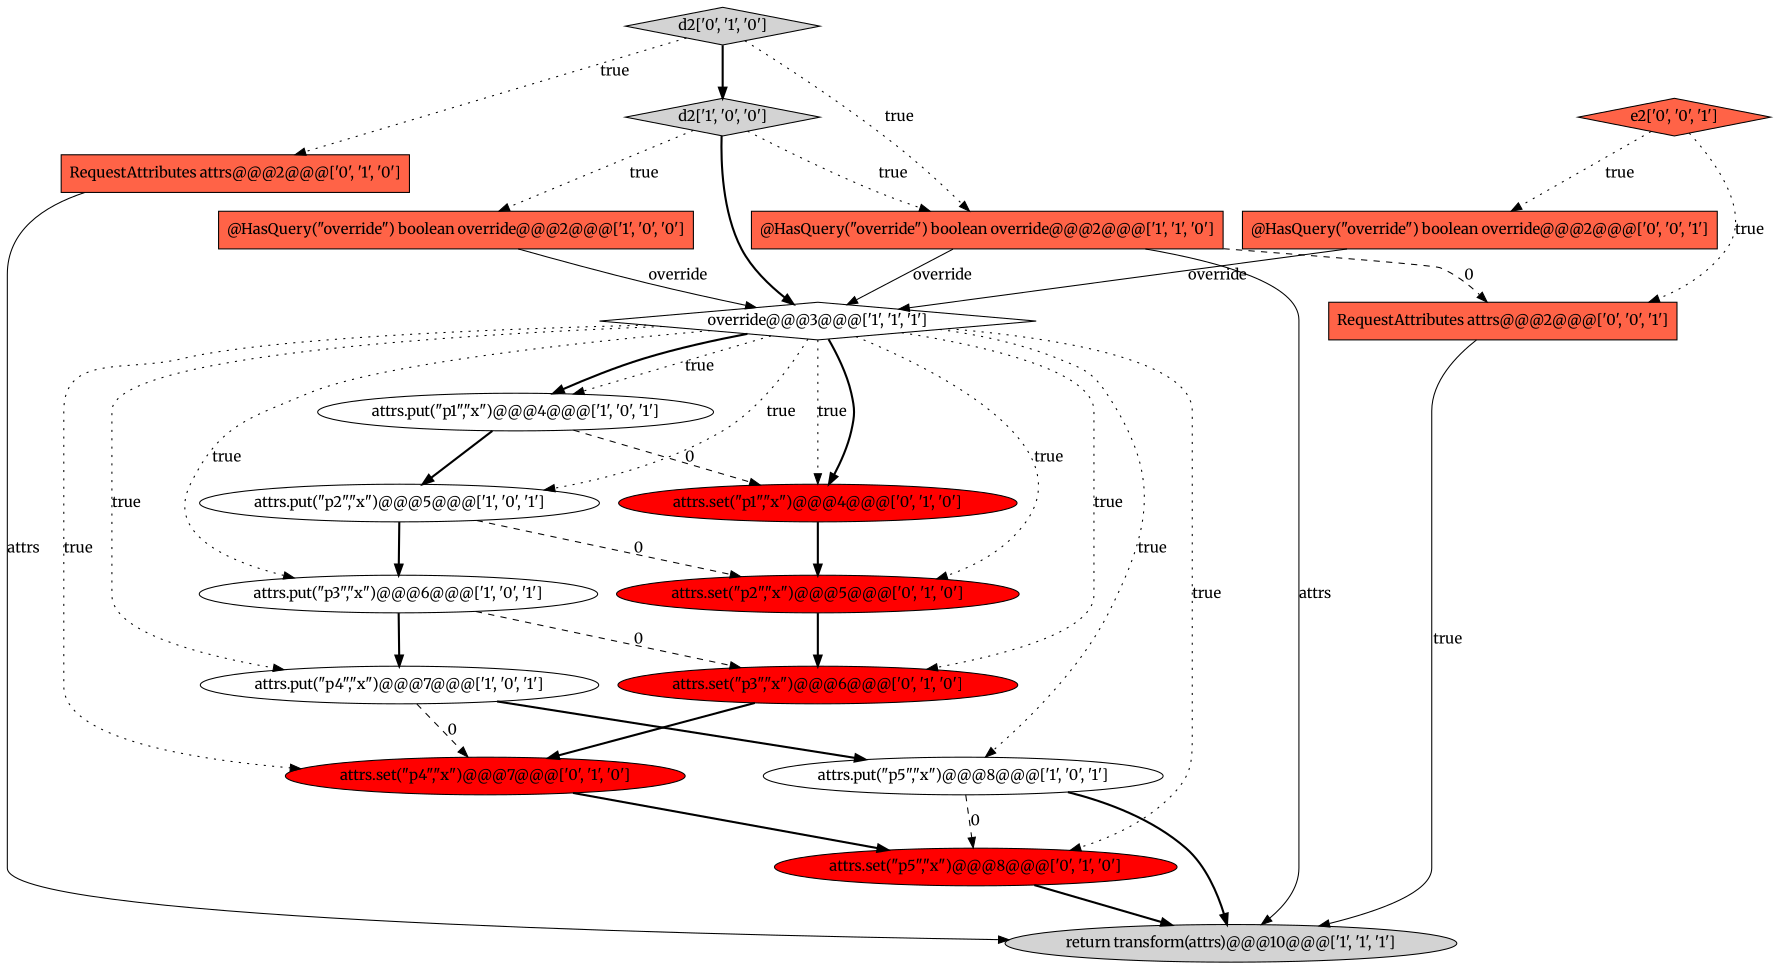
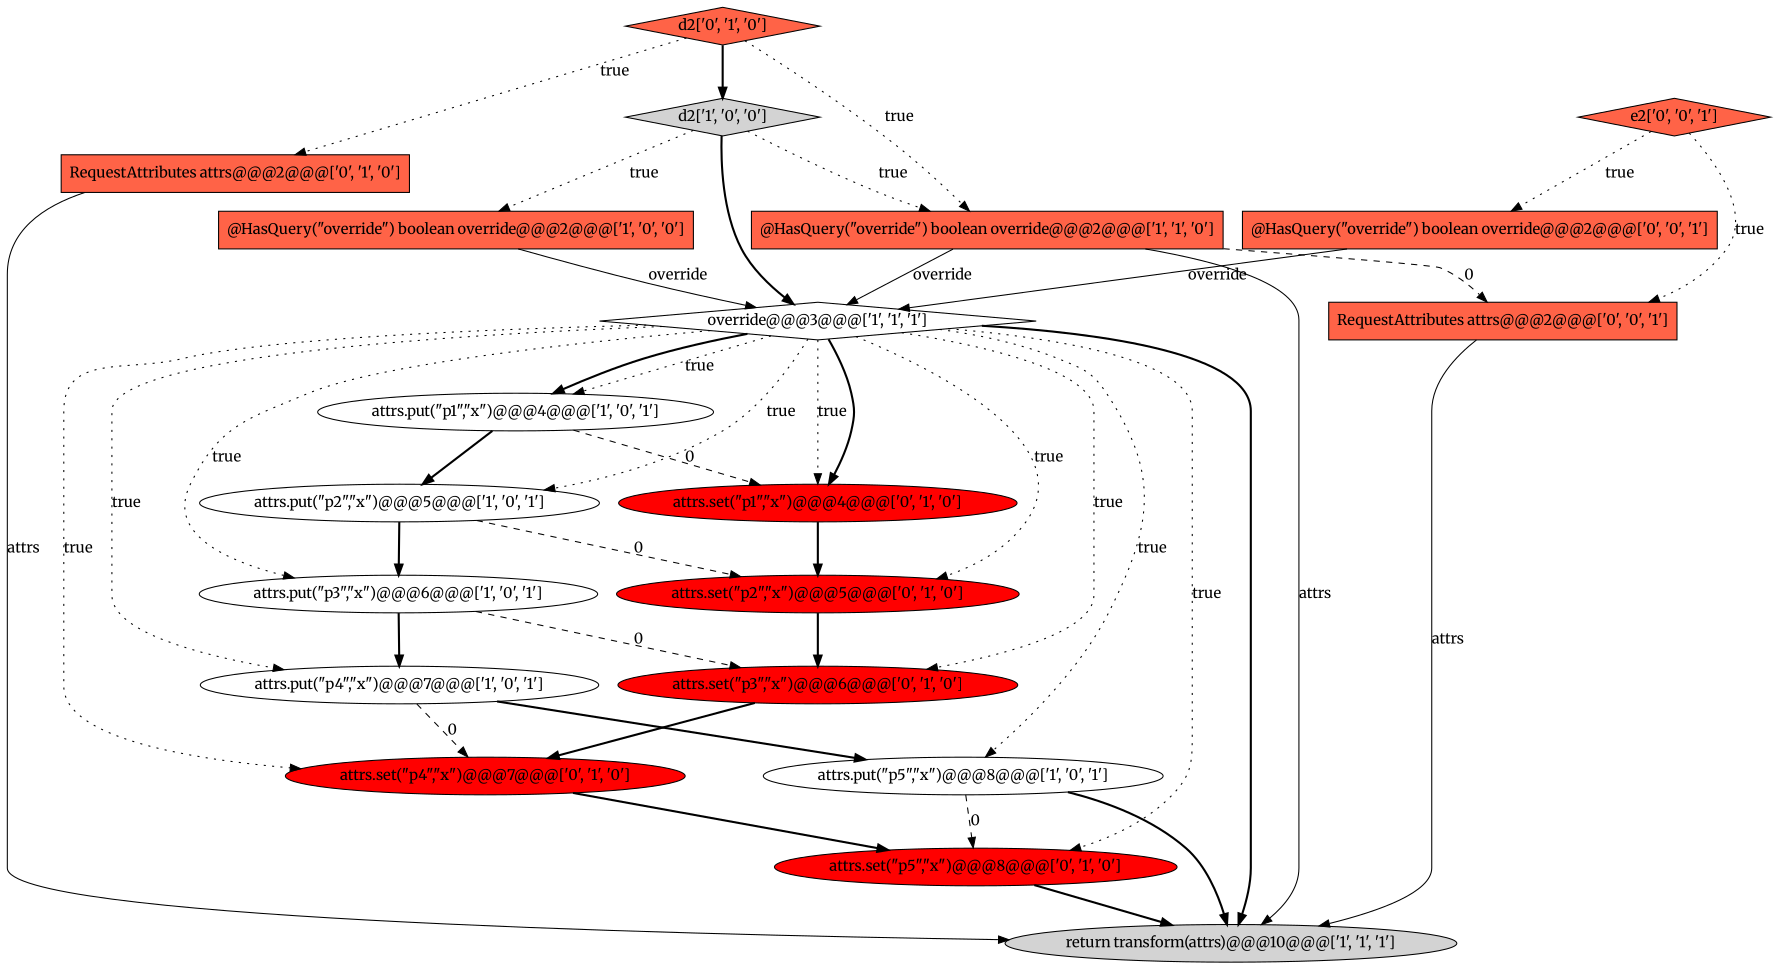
node "d2['0', '1', '0']": fillcolor lightgray -> tomato
edge "override@@@3@@@['1', '1', '1']" -> "return transform(attrs)@@@10@@@['1', '1', '1']": added
edge "RequestAttributes attrs@@@2@@@['0', '0', '1']" -> "return transform(attrs)@@@10@@@['1', '1', '1']": label "true" -> "attrs"
